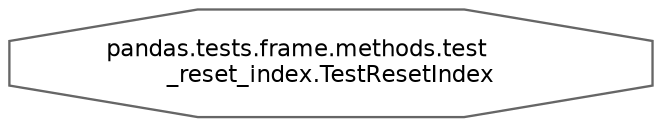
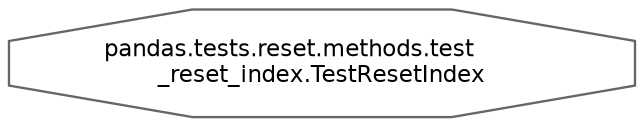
node "pandas.tests.frame.methods.test _reset_index.TestResetIndex": label "pandas.tests.frame.methods.test _reset_index.TestResetIndex" -> "pandas.tests.reset.methods.test _reset_index.TestResetIndex"
